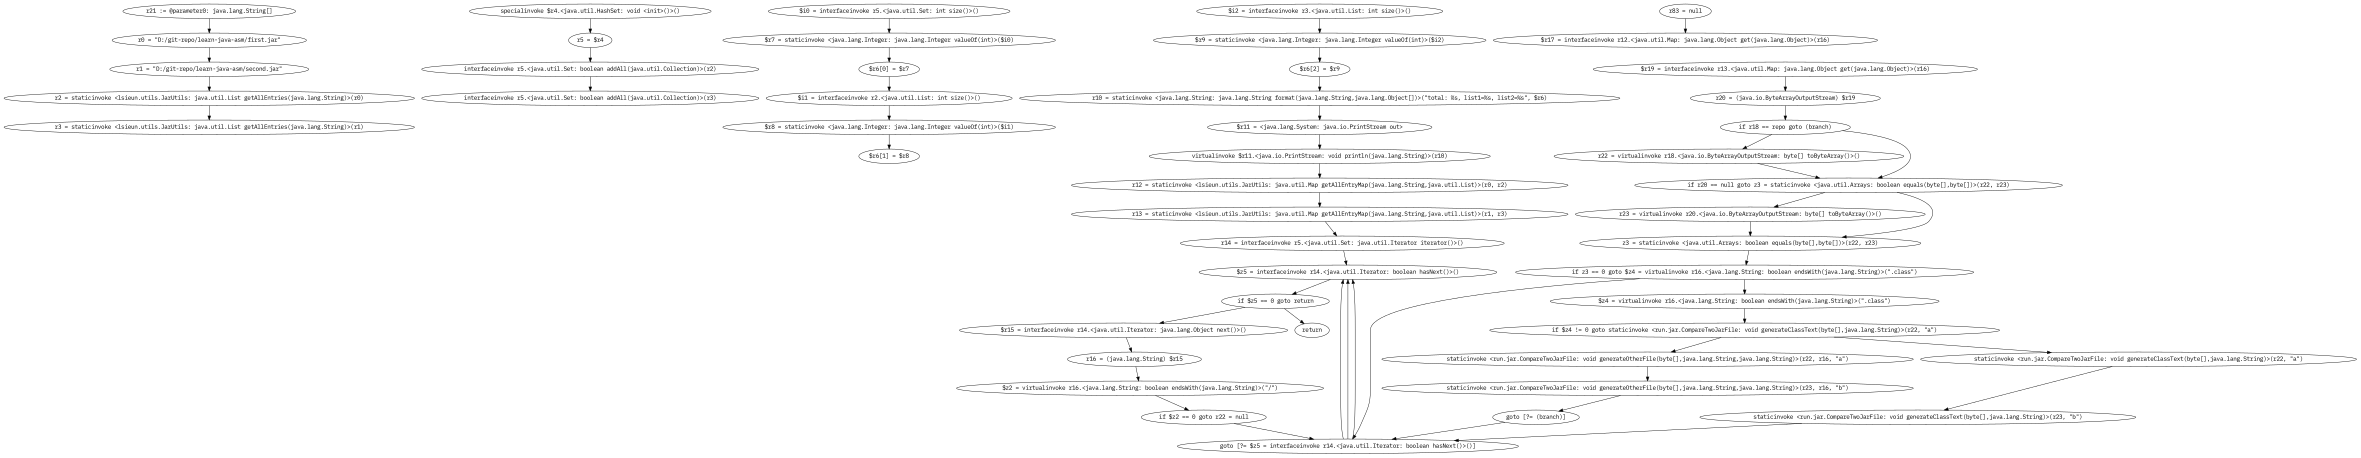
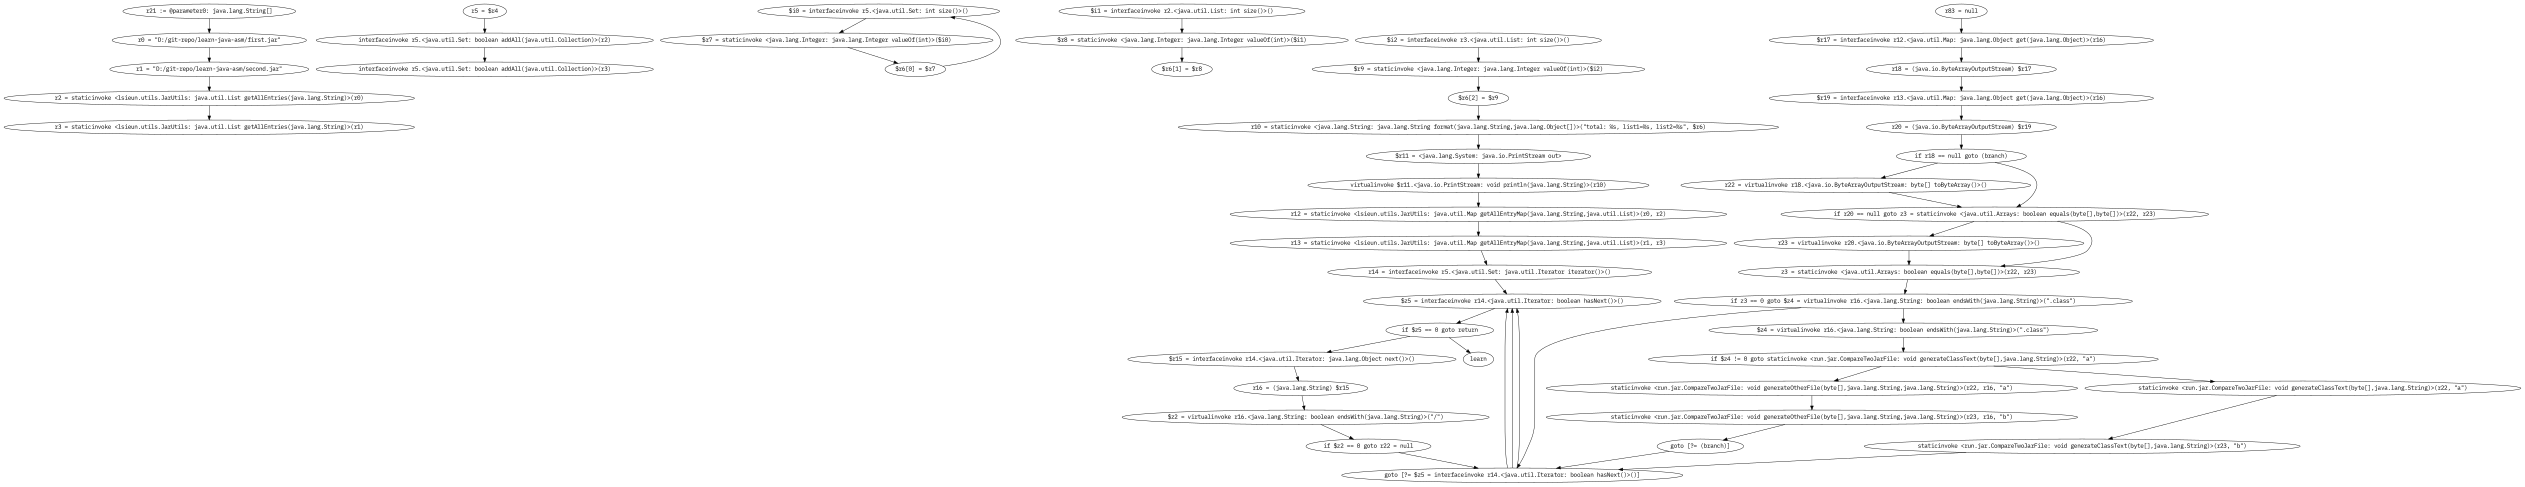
node "specialinvoke $r4.<java.util.HashSet: void <init>()>()": removed
node "r18 = (java.io.ByteArrayOutputStream) $r17": added
edge "$r6[0] = $r7" -> "$i1 = interfaceinvoke r2.<java.util.List: int size()>()": now "$r6[0] = $r7" -> "$i0 = interfaceinvoke r5.<java.util.Set: int size()>()"
node "if r18 == repo goto (branch)": label "if r18 == repo goto (branch)" -> "if r18 == null goto (branch)"
node "return": label "return" -> "learn"
